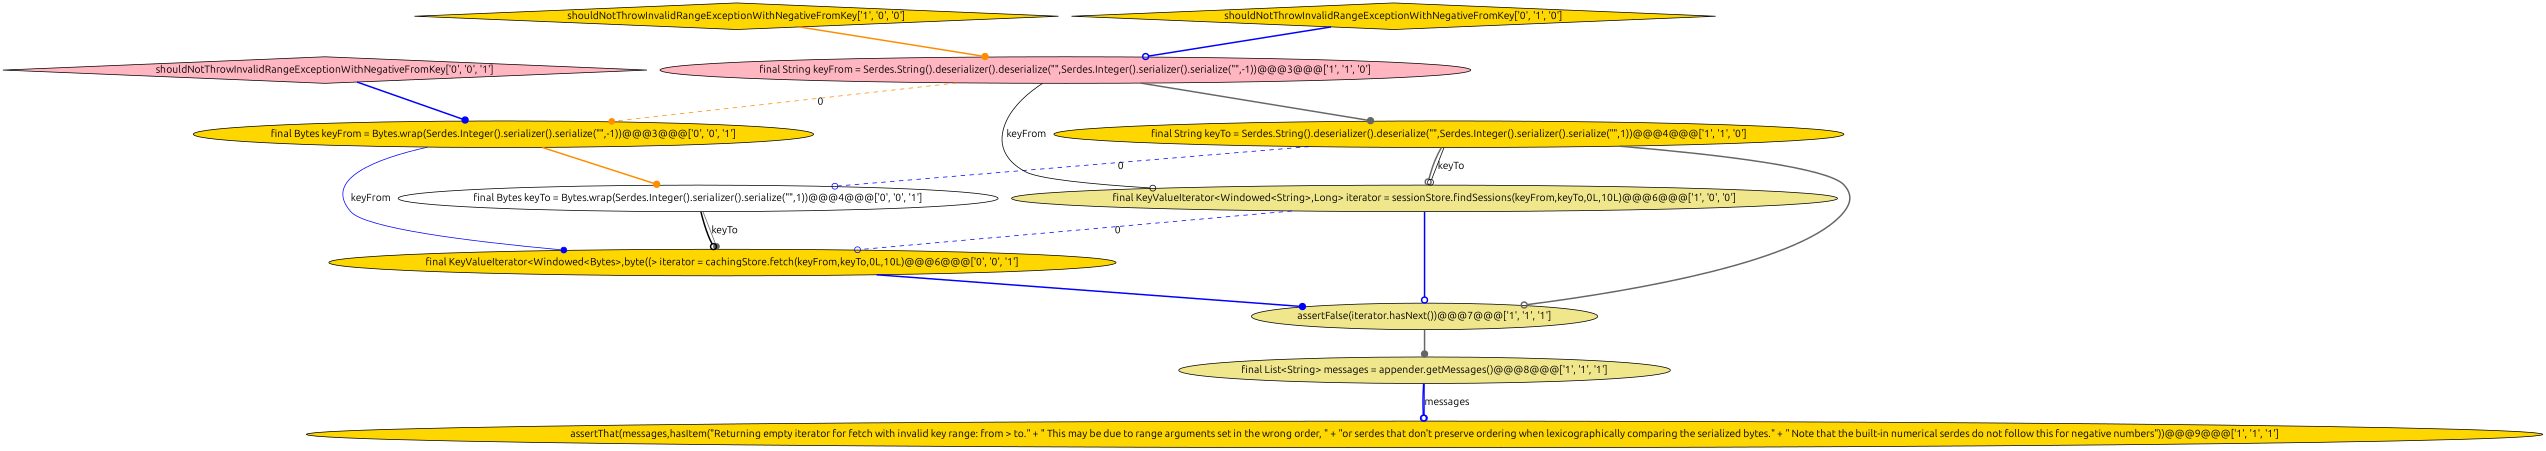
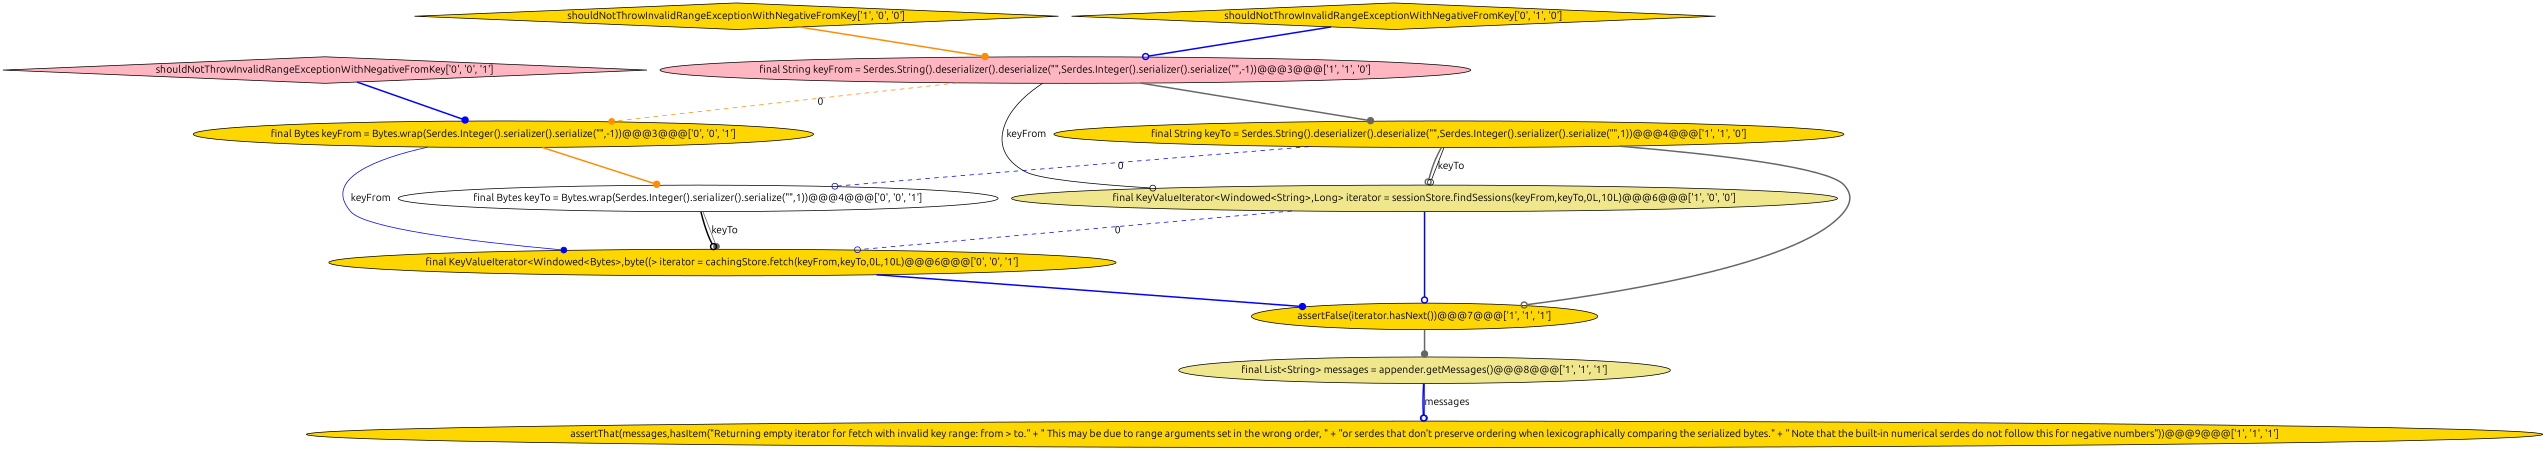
node "assertFalse(iterator.hasNext())@@@7@@@['1', '1', '1']": fillcolor khaki -> gold
